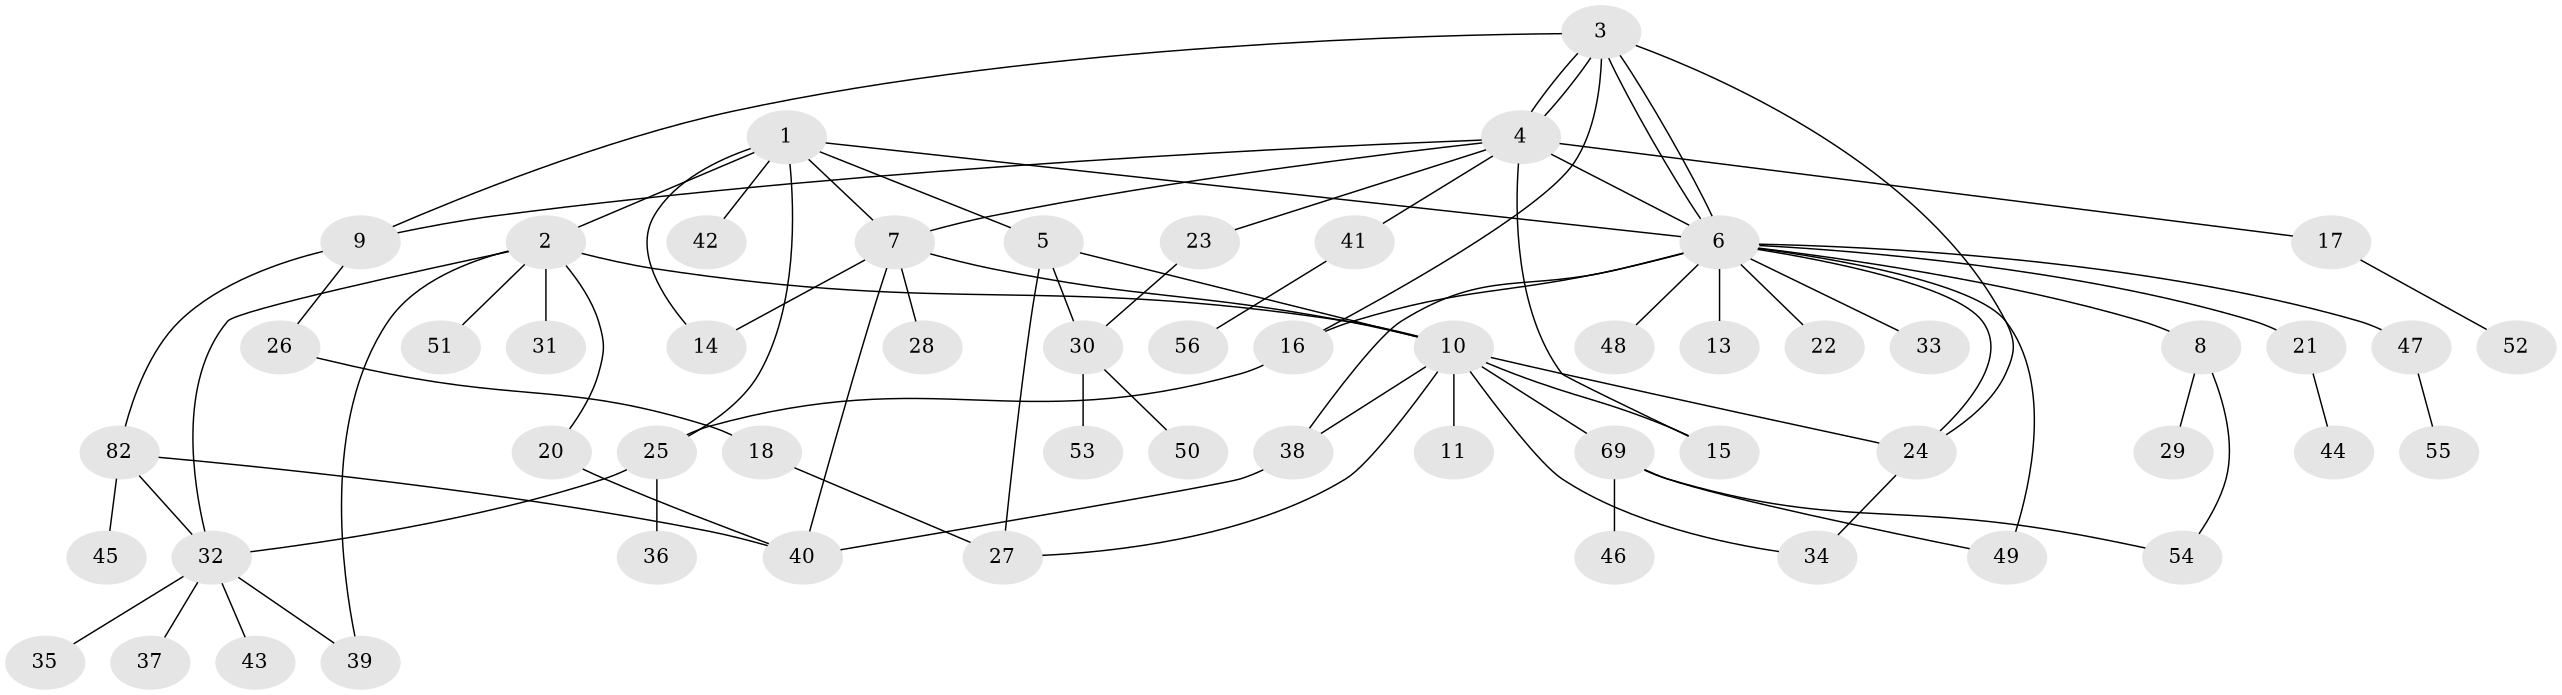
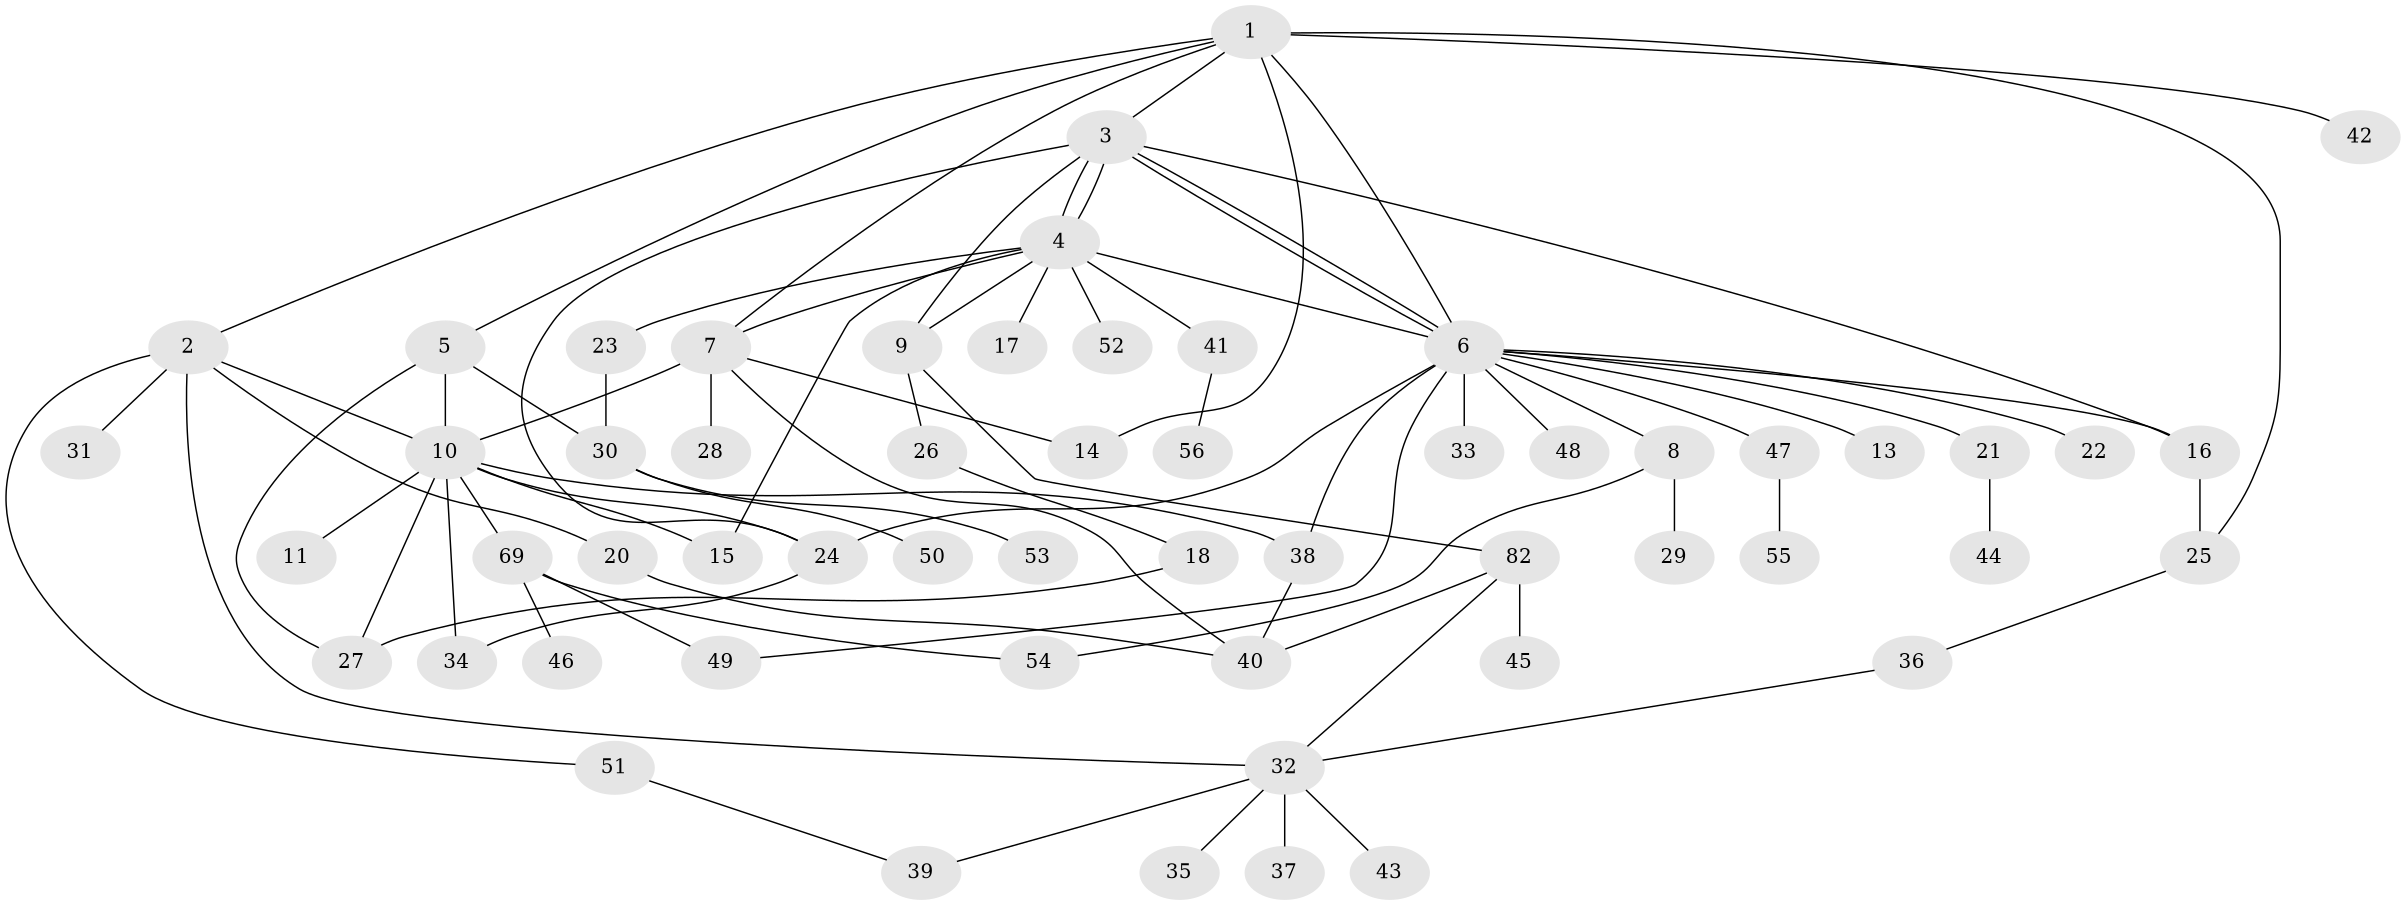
edge "1" -- "3": added
edge "17" -- "52": now "4" -- "52"
edge "2" -- "39": now "51" -- "39"
edge "25" -- "32": now "36" -- "32"
